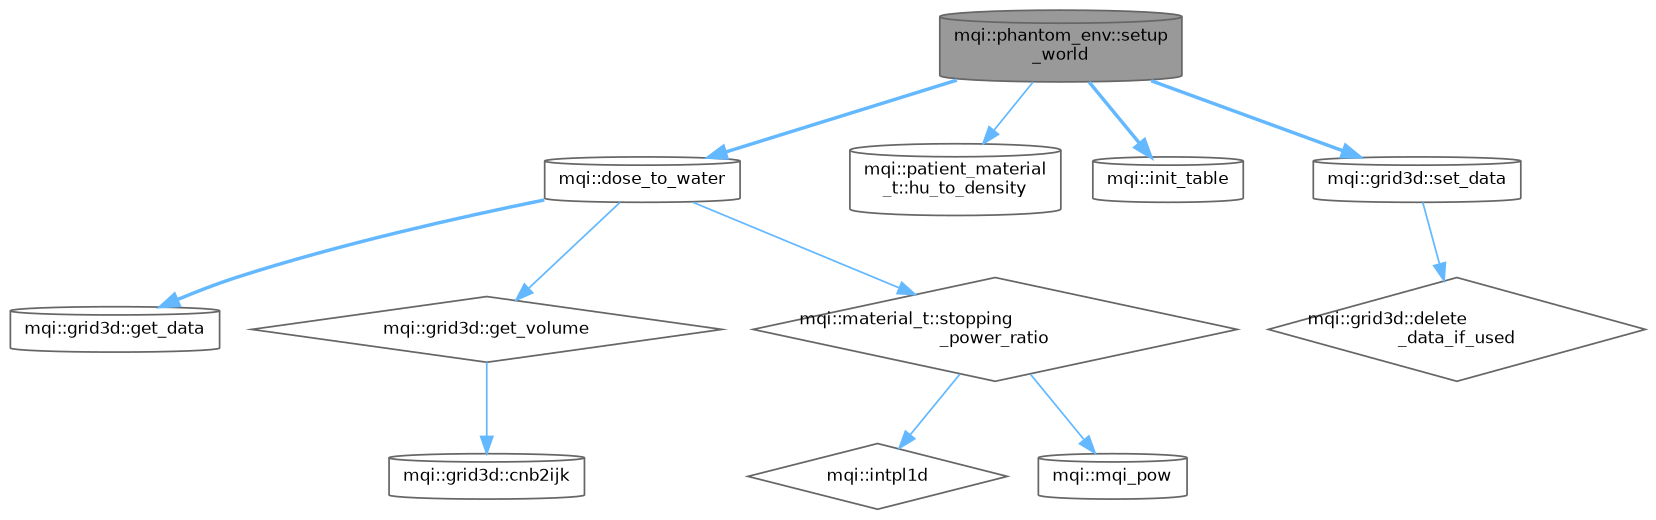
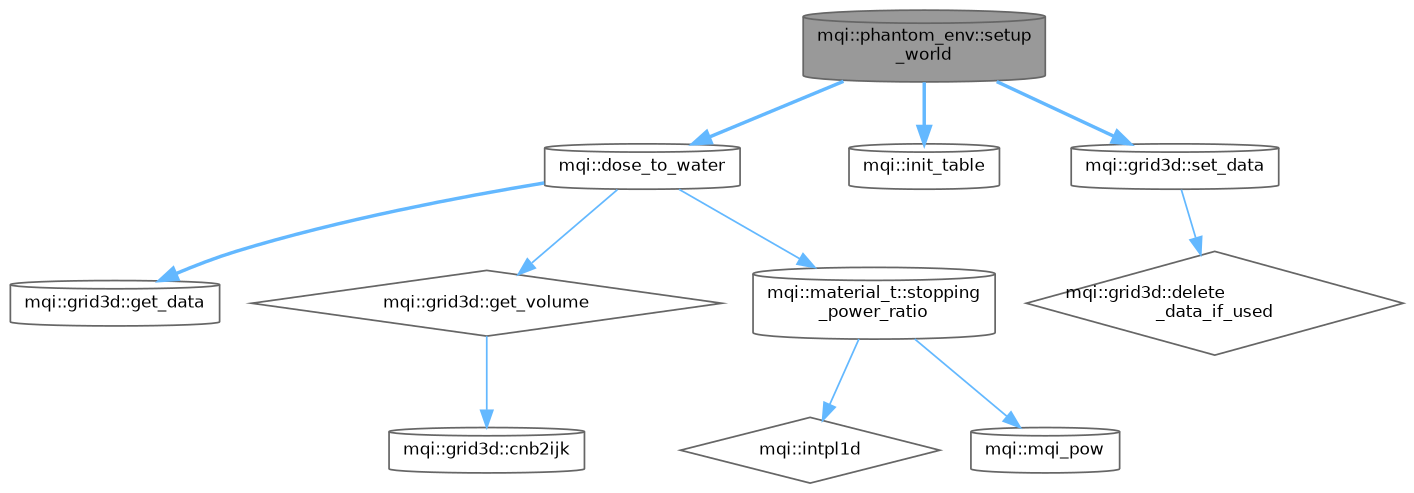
node "mqi::patient_material _t::hu_to_density": removed
node "mqi::material_t::stopping _power_ratio": shape diamond -> cylinder
